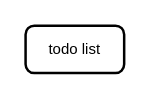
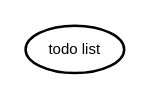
node "todo list": shape rounded rectangle -> ellipse
